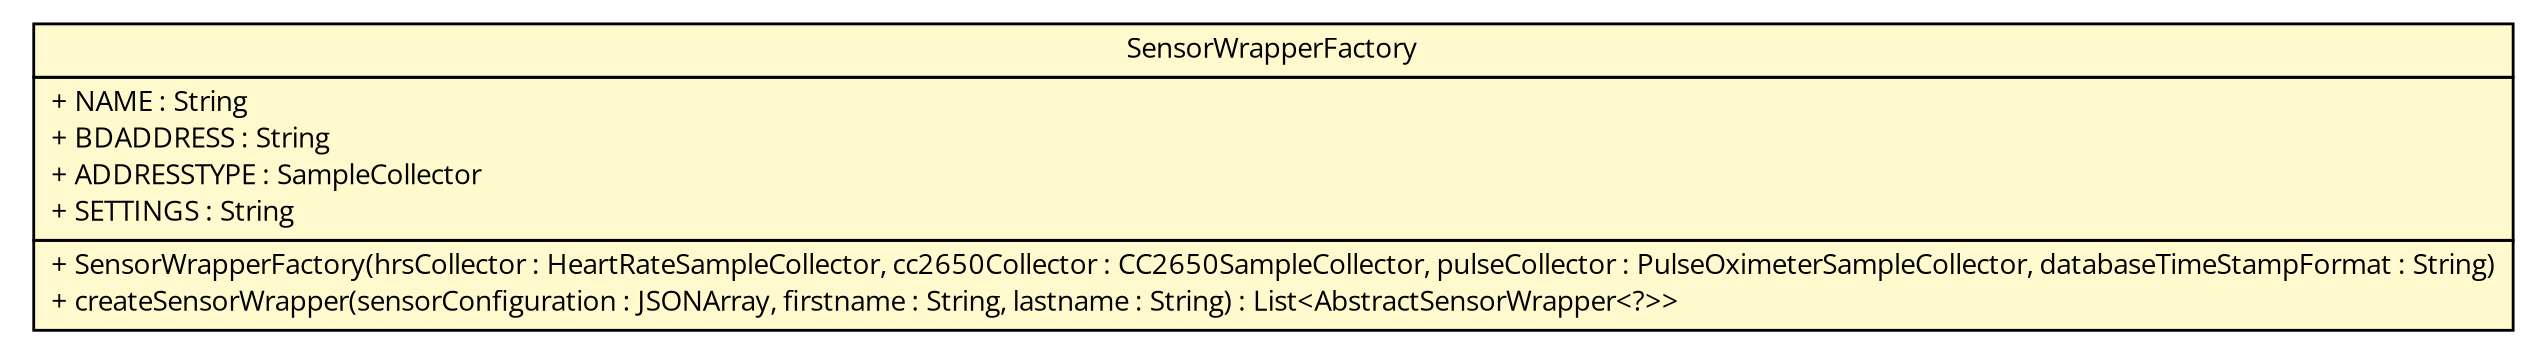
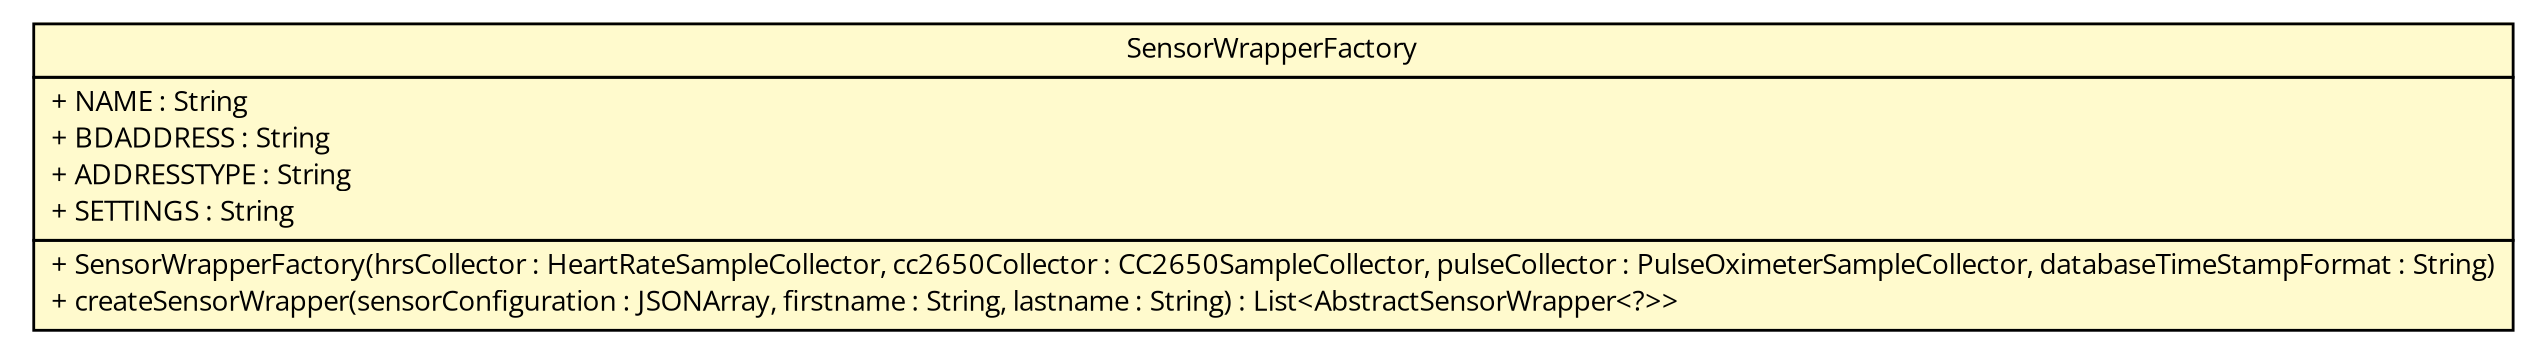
node "SensorWrapperFactory": text "+ ADDRESSTYPE : SampleCollector" -> "+ ADDRESSTYPE : String"
